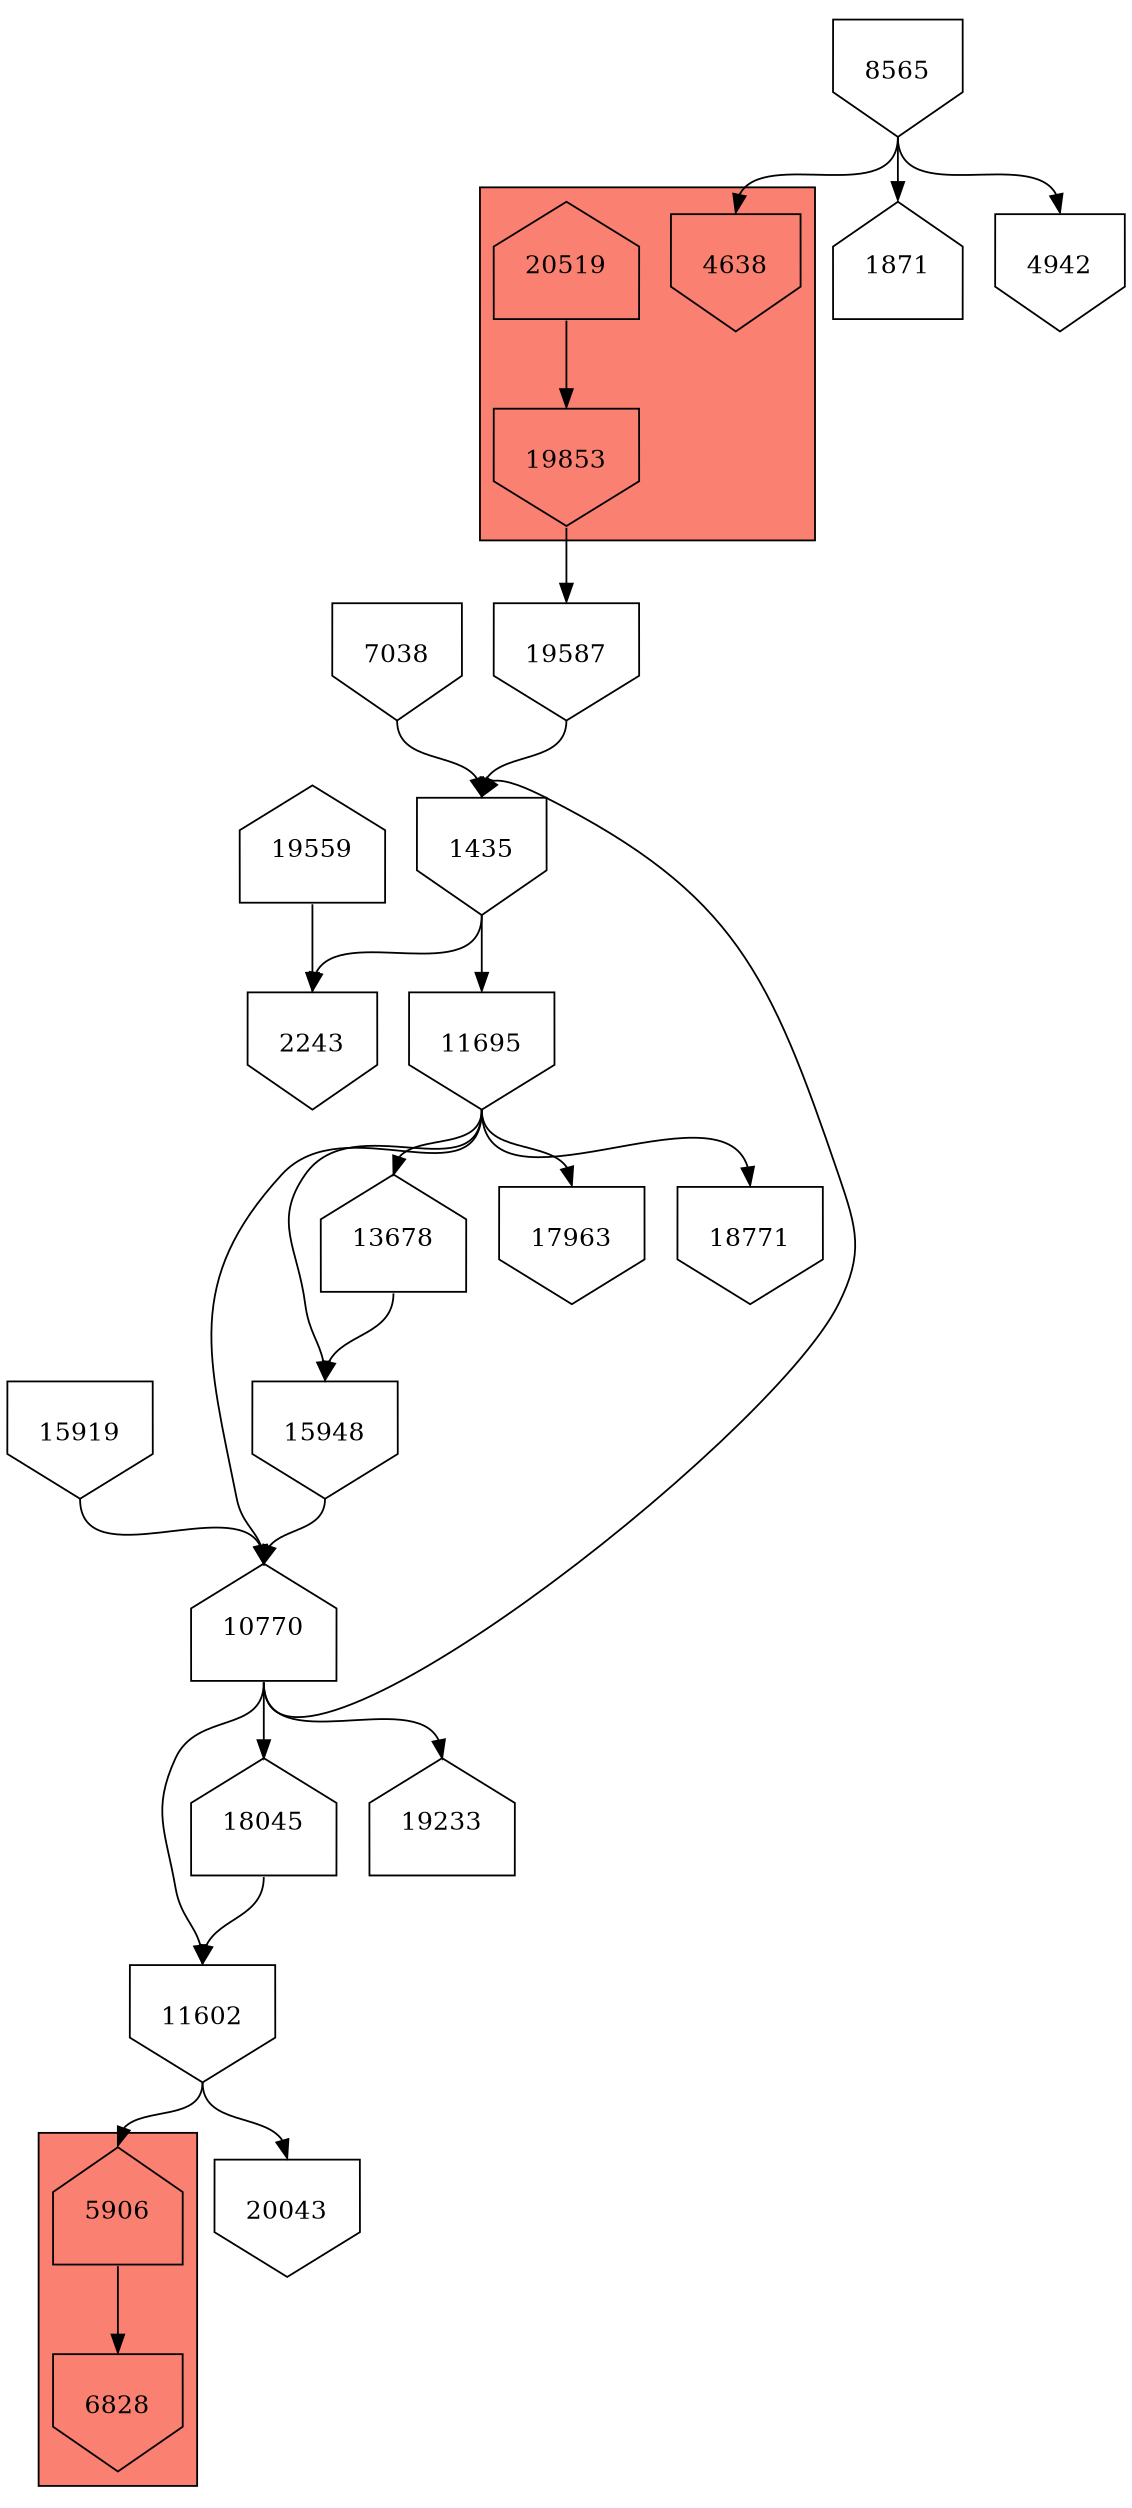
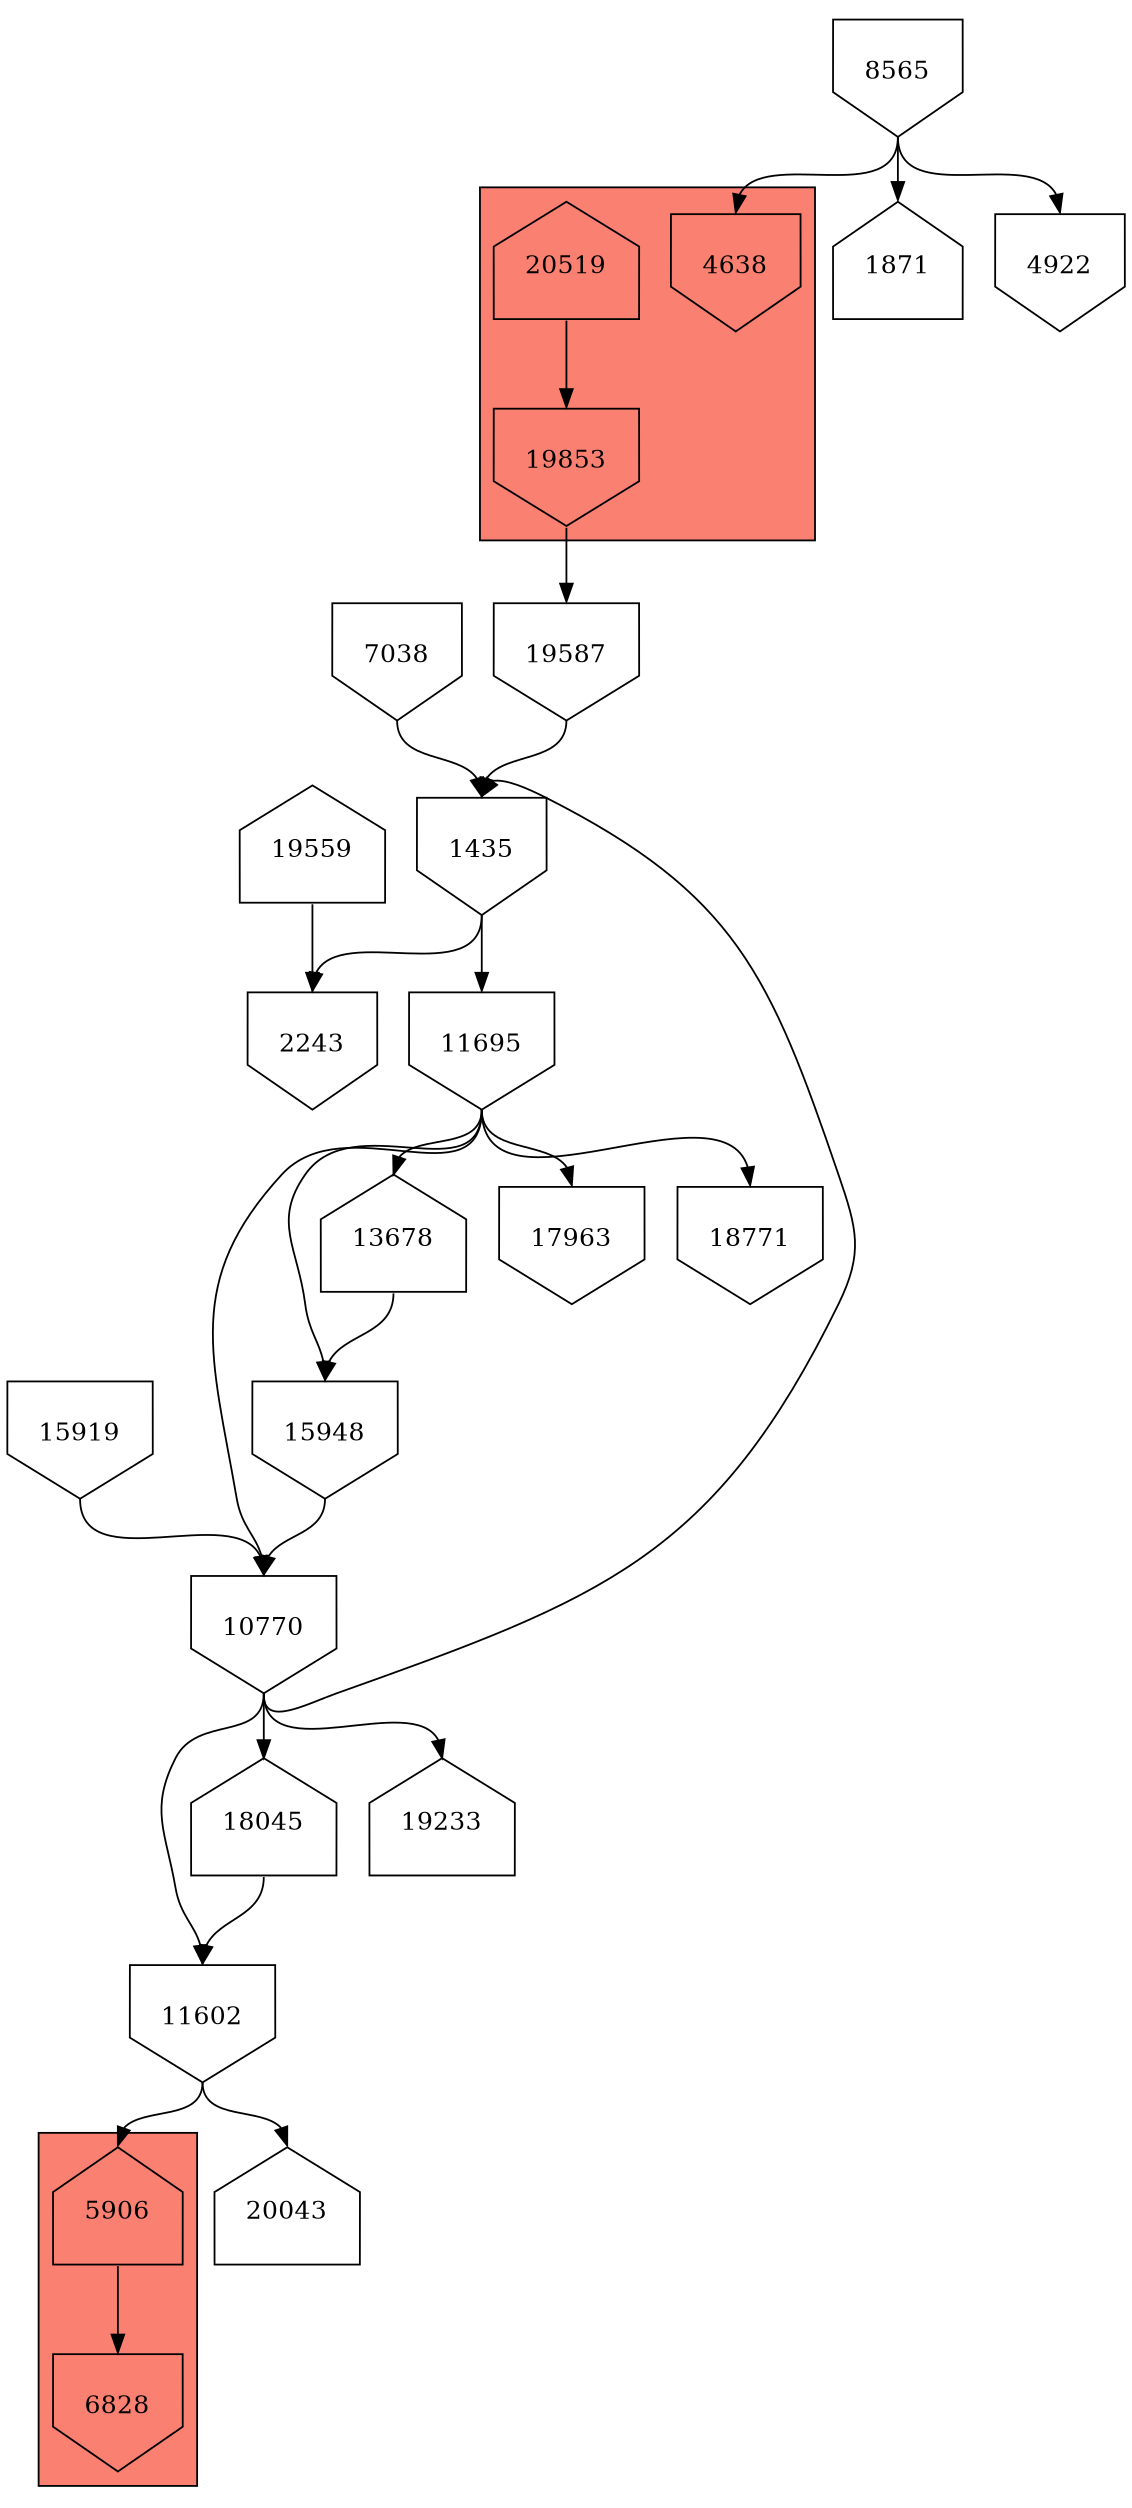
node "4942": label "4942" -> "4922"
node "10770": shape house -> invhouse
node "20043": shape invhouse -> house
